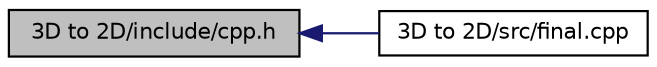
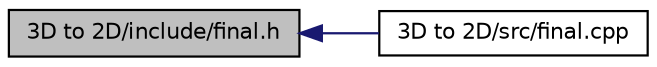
node "3D to 2D/include/cpp.h": label "3D to 2D/include/cpp.h" -> "3D to 2D/include/final.h"
